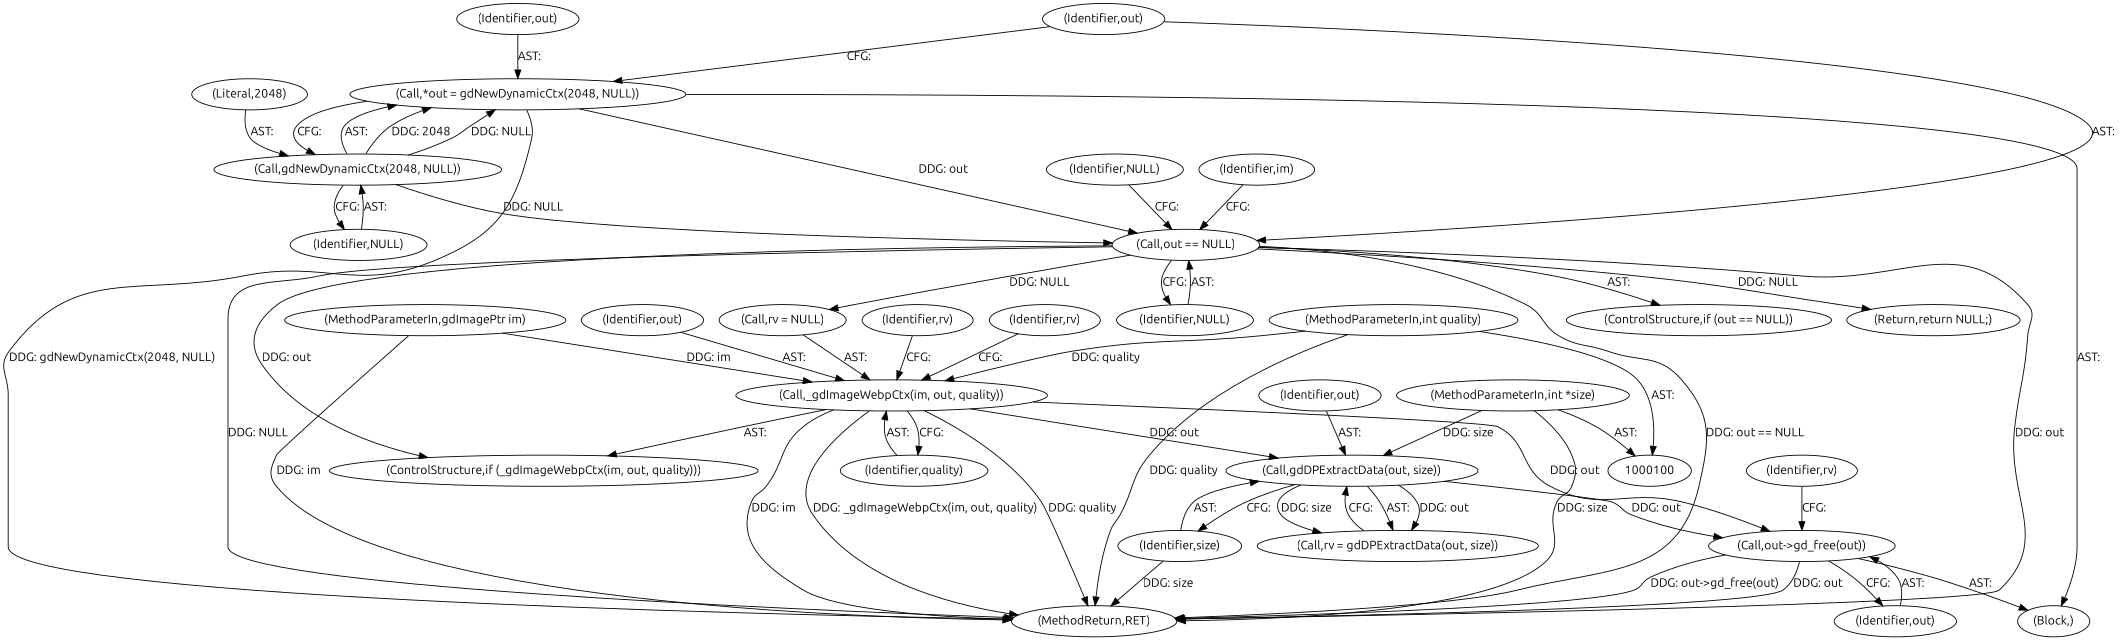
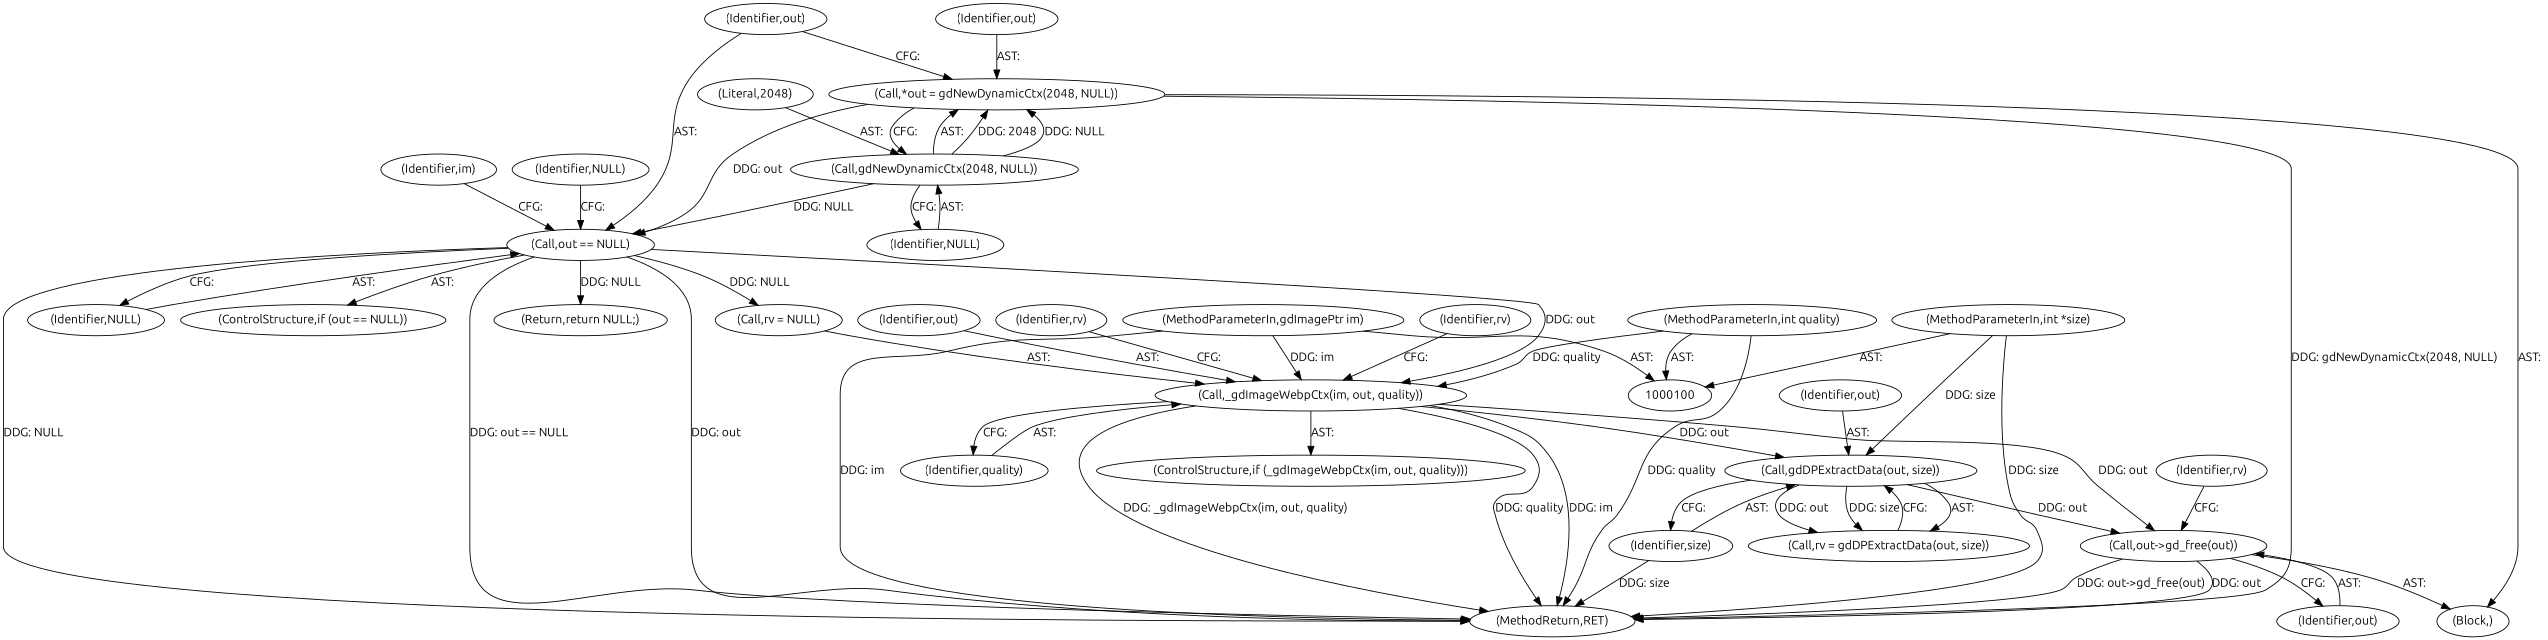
edge "(Call,out == NULL)" -> "(ControlStructure,if (_gdImageWebpCtx(im, out, quality)))": now "(Call,out == NULL)" -> "(Call,_gdImageWebpCtx(im, out, quality))"
edge "(MethodParameterIn,gdImagePtr im)" -> "1000100": added, label "AST:"
